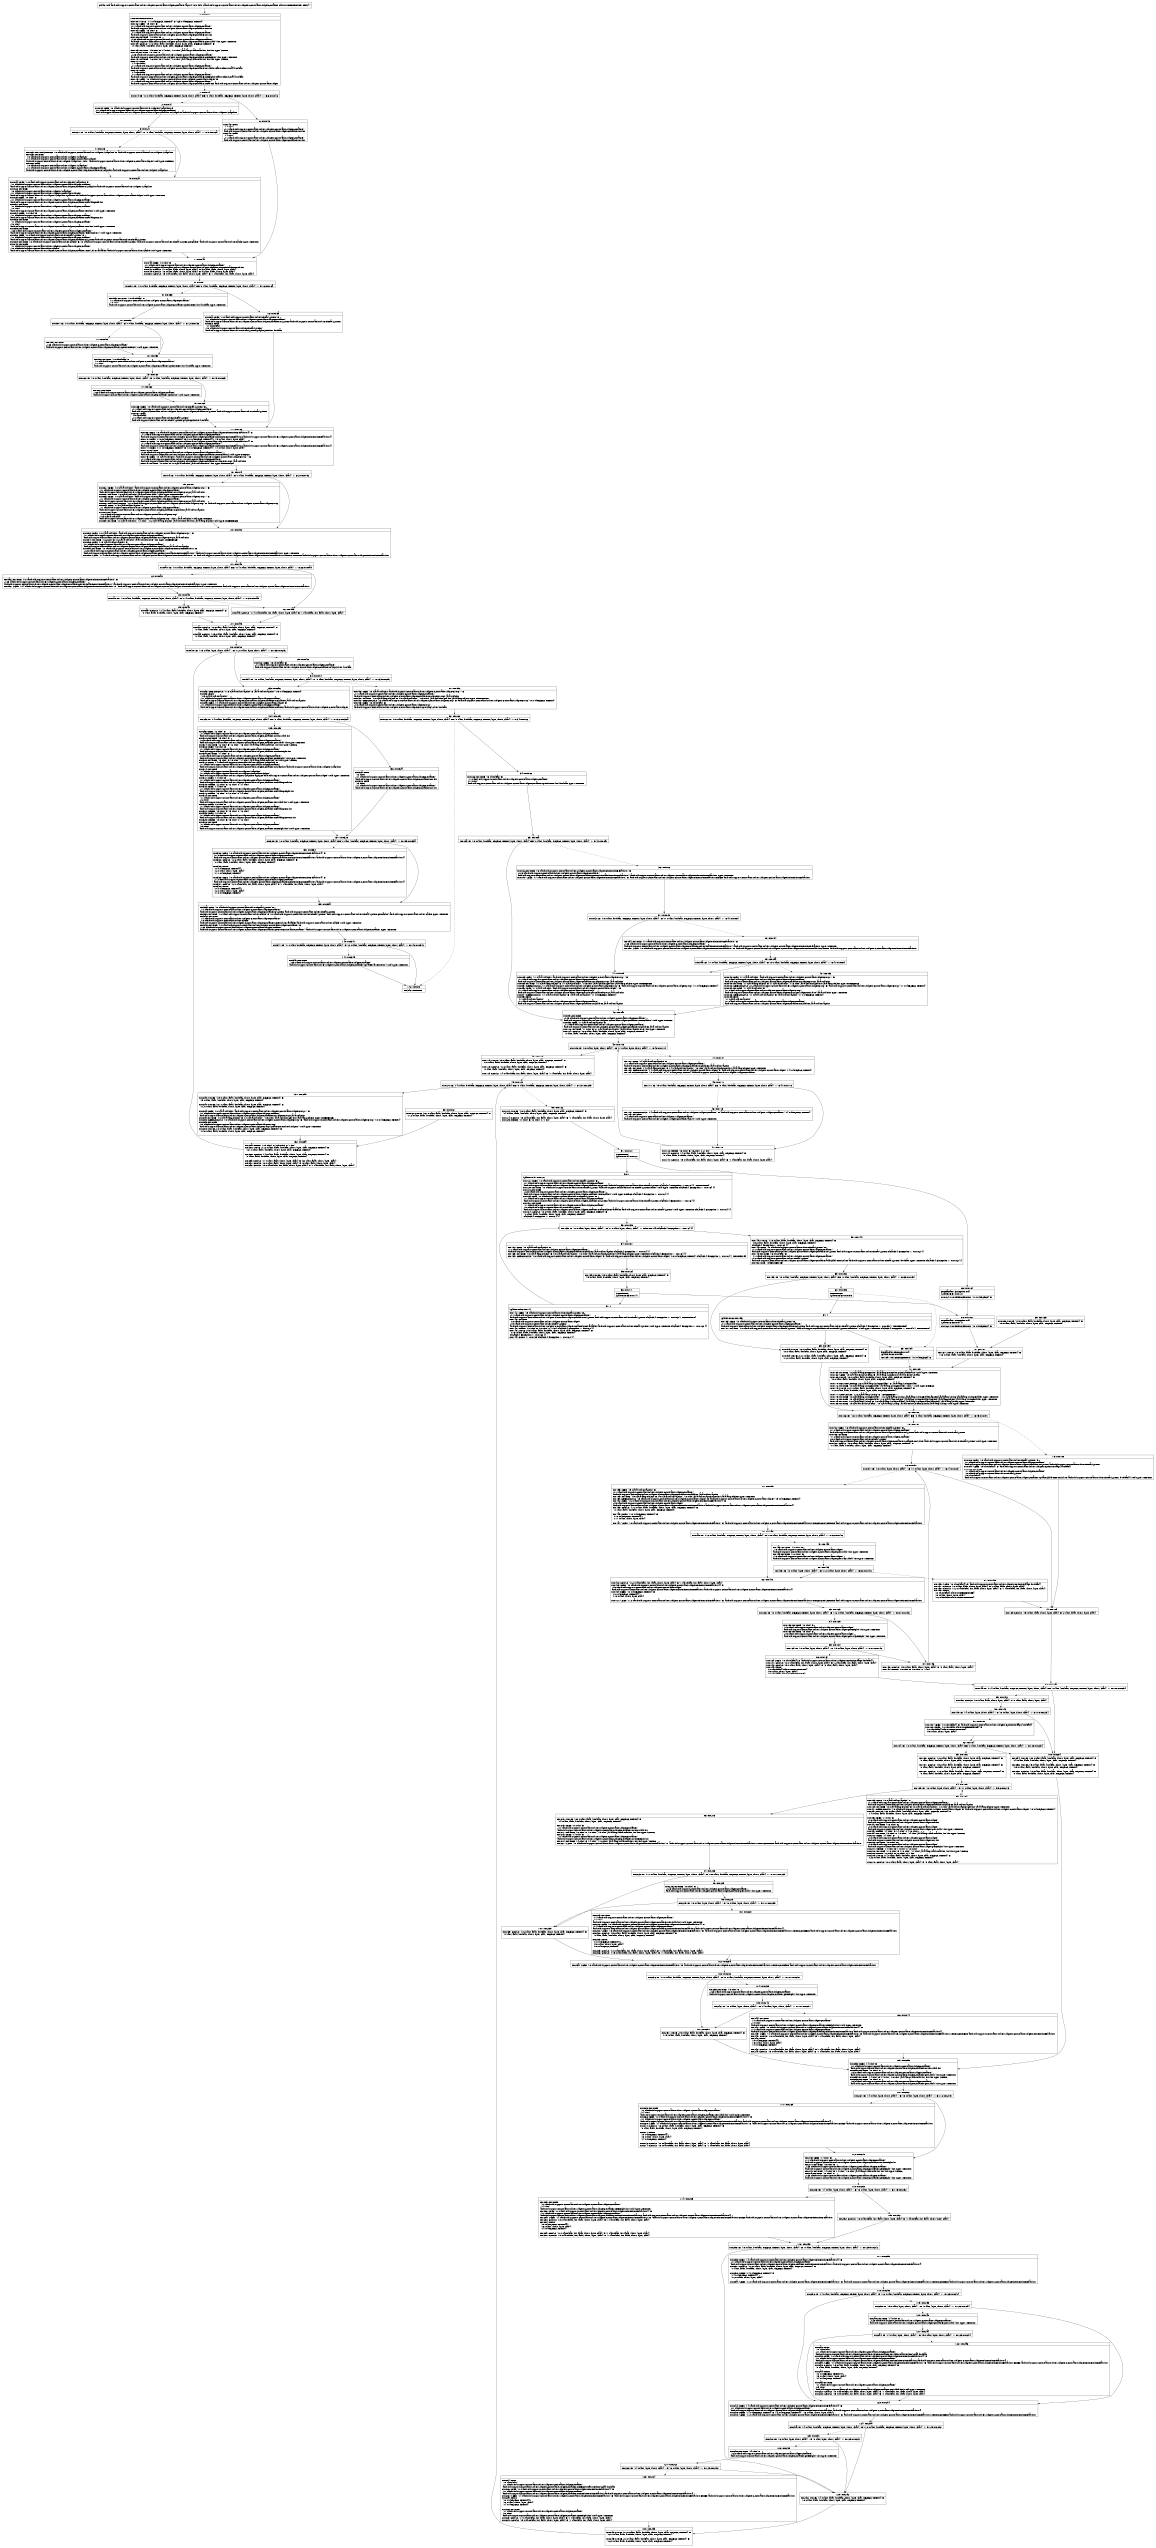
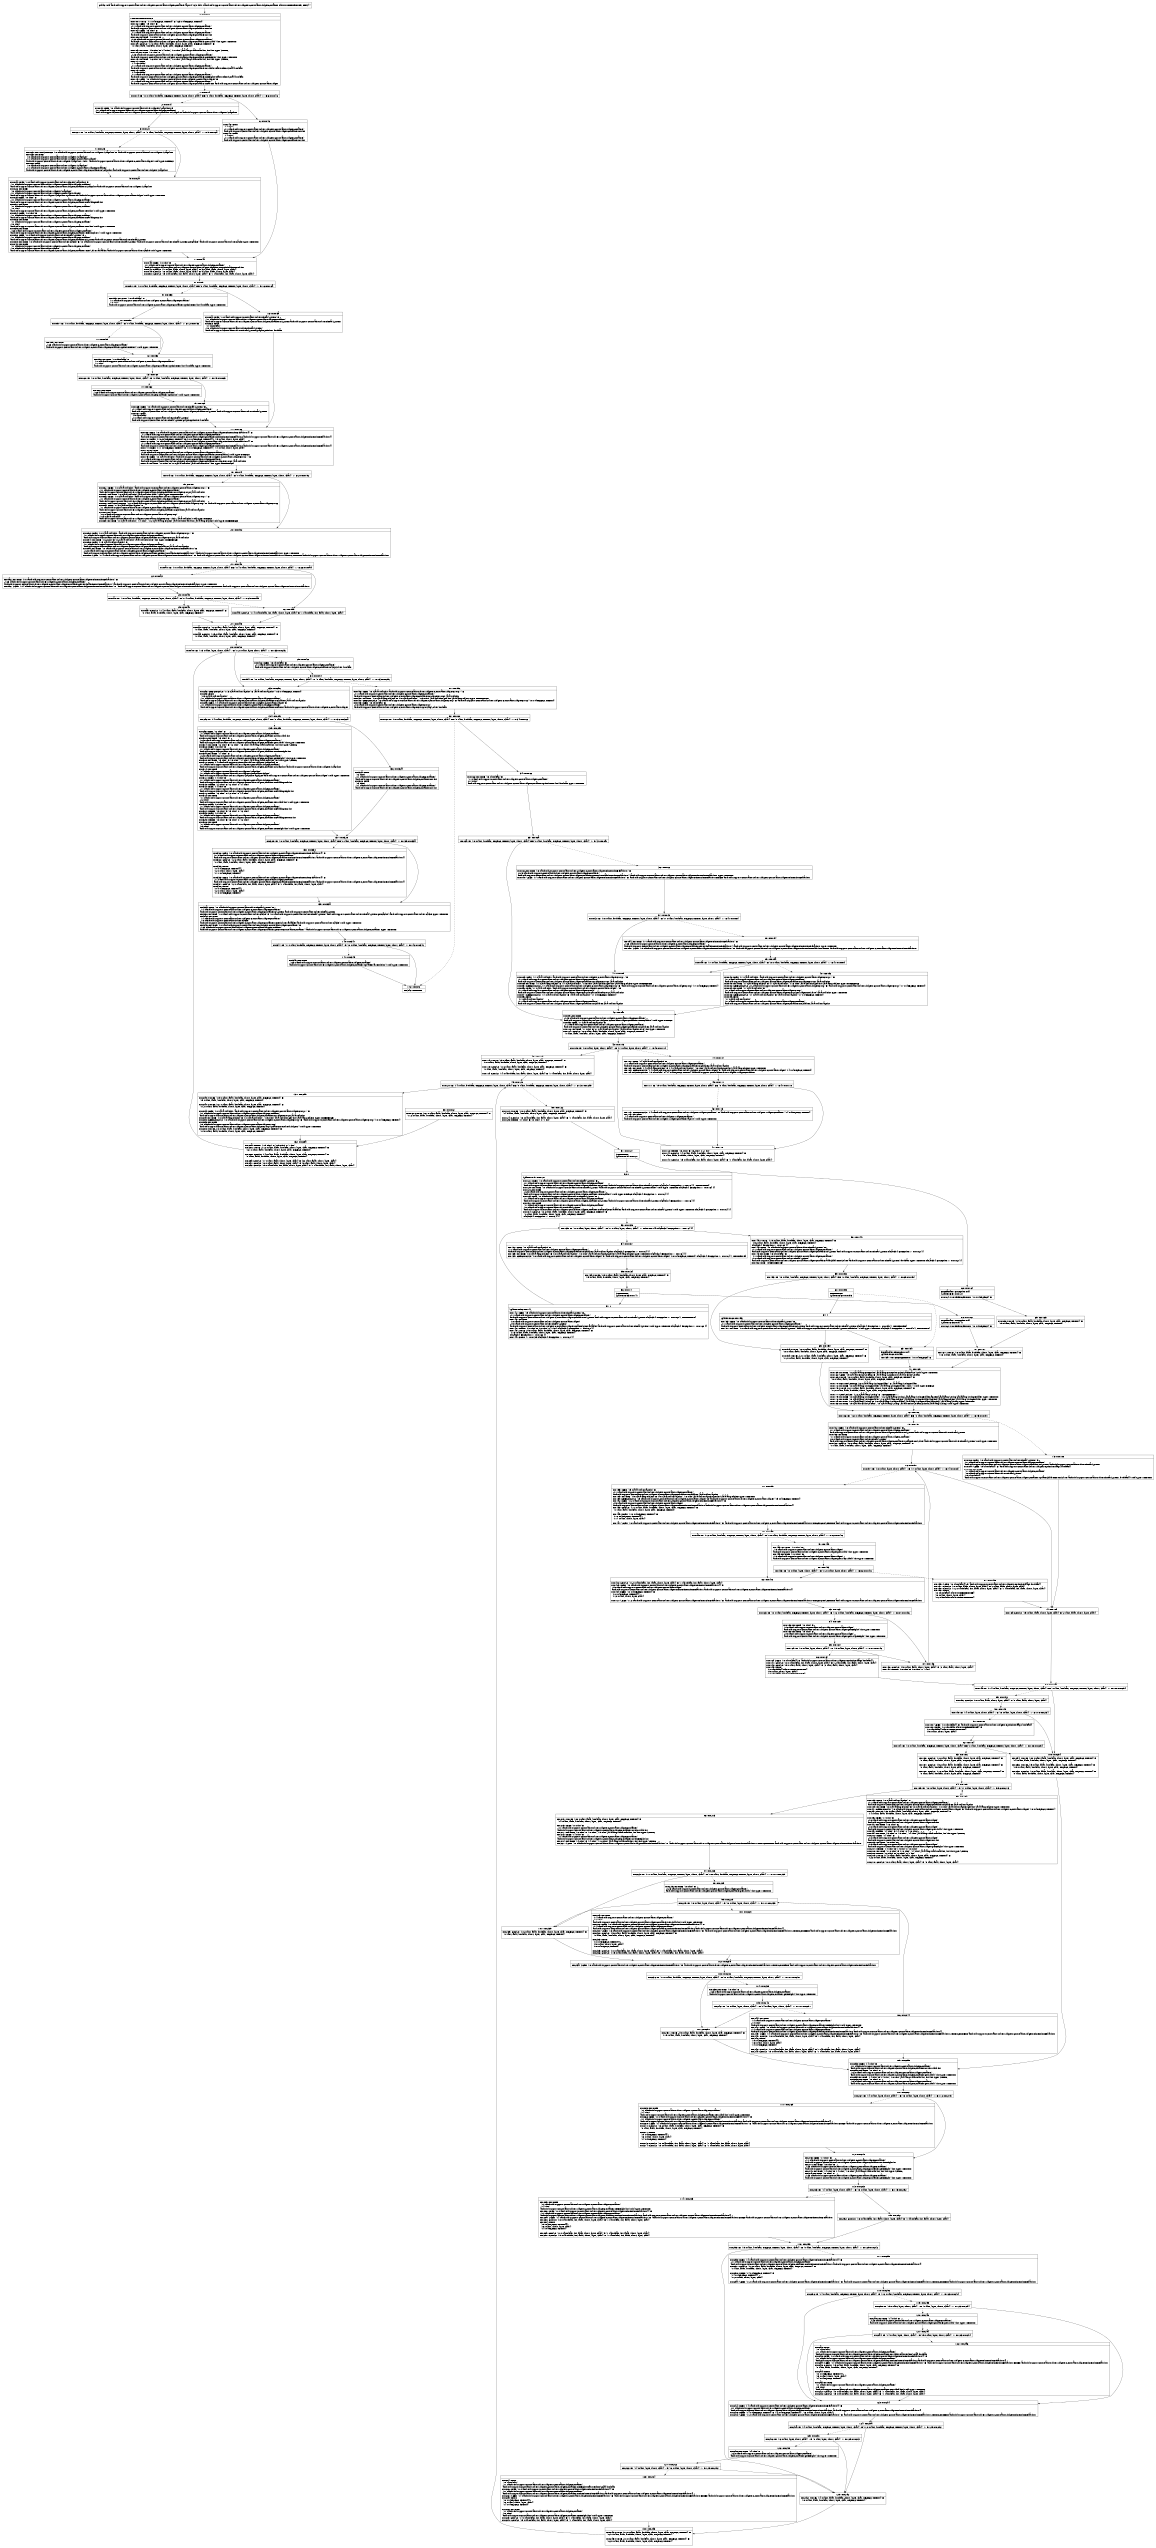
edge "59: 0x0153" -> "60: 0x0155": removed
edge "68: 0x0164" -> "66: 0x0162": now "68: 0x0164" -> "69: 0x0165"
edge "98: 0x0225" -> "99: 0x0229": now "106: 0x0244" -> "99: 0x0229"
